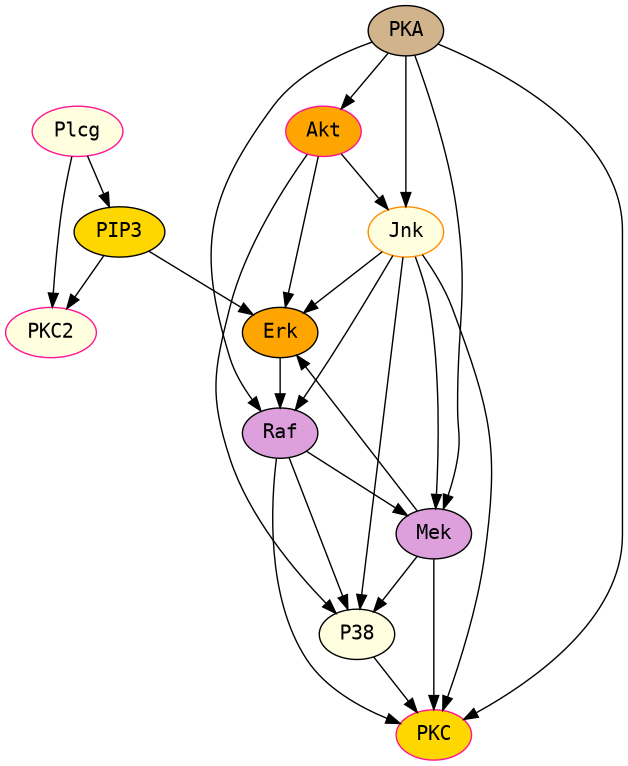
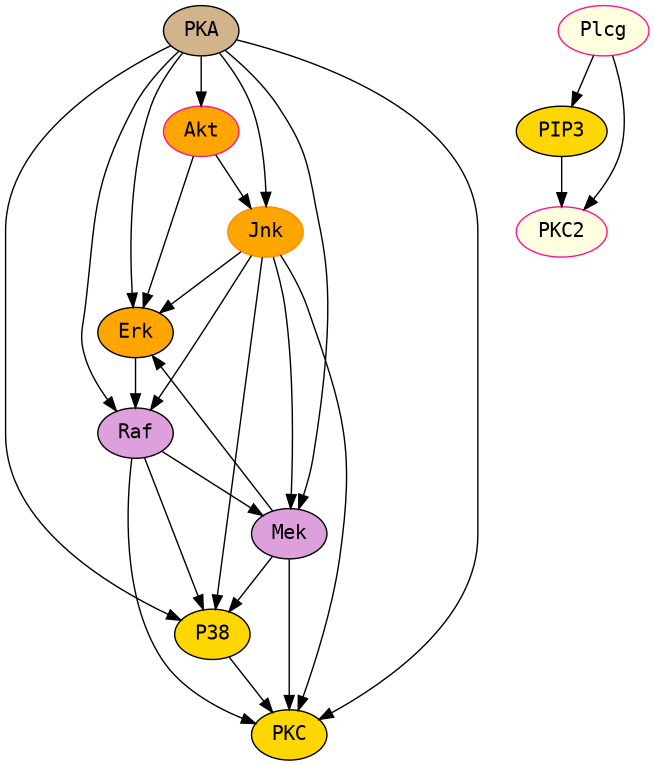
node "Jnk": fillcolor lightyellow -> orange
edge "PIP3" -> "Erk": now "PKA" -> "Erk"
edge "Akt" -> "P38": now "PKA" -> "P38"
node "P38": fillcolor lightyellow -> gold
node "PKC": color deeppink -> black
